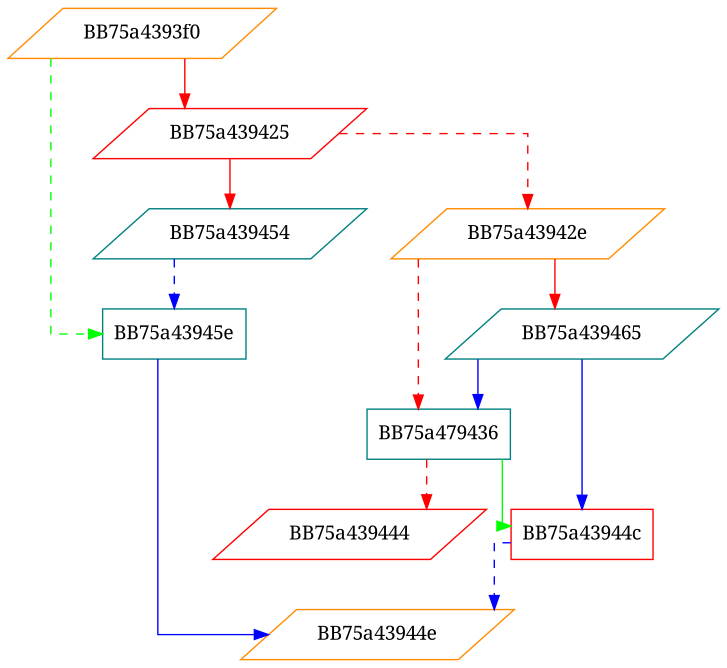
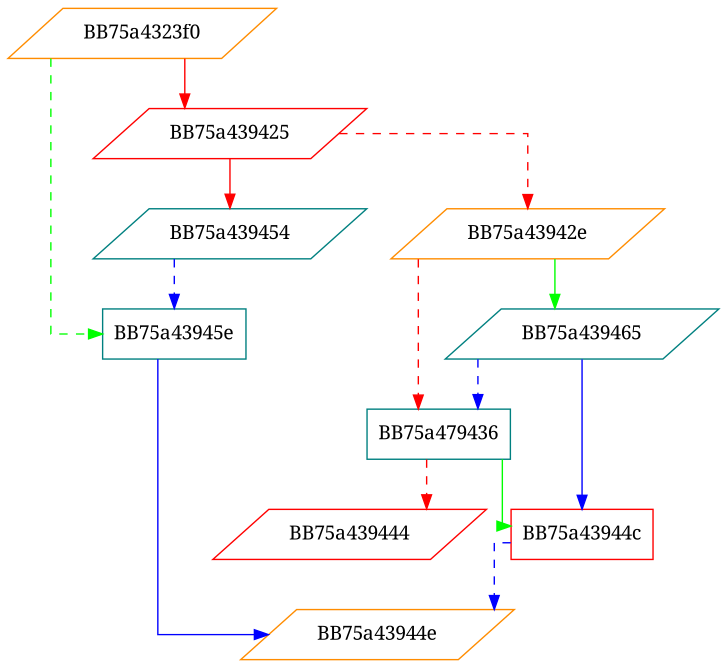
node "BB75a4393f0": label "BB75a4393f0" -> "BB75a4323f0"
edge "BB75a43942e" -> "BB75a439465": color red -> green
edge "BB75a439465" -> "BB75a479436": style solid -> dashed
